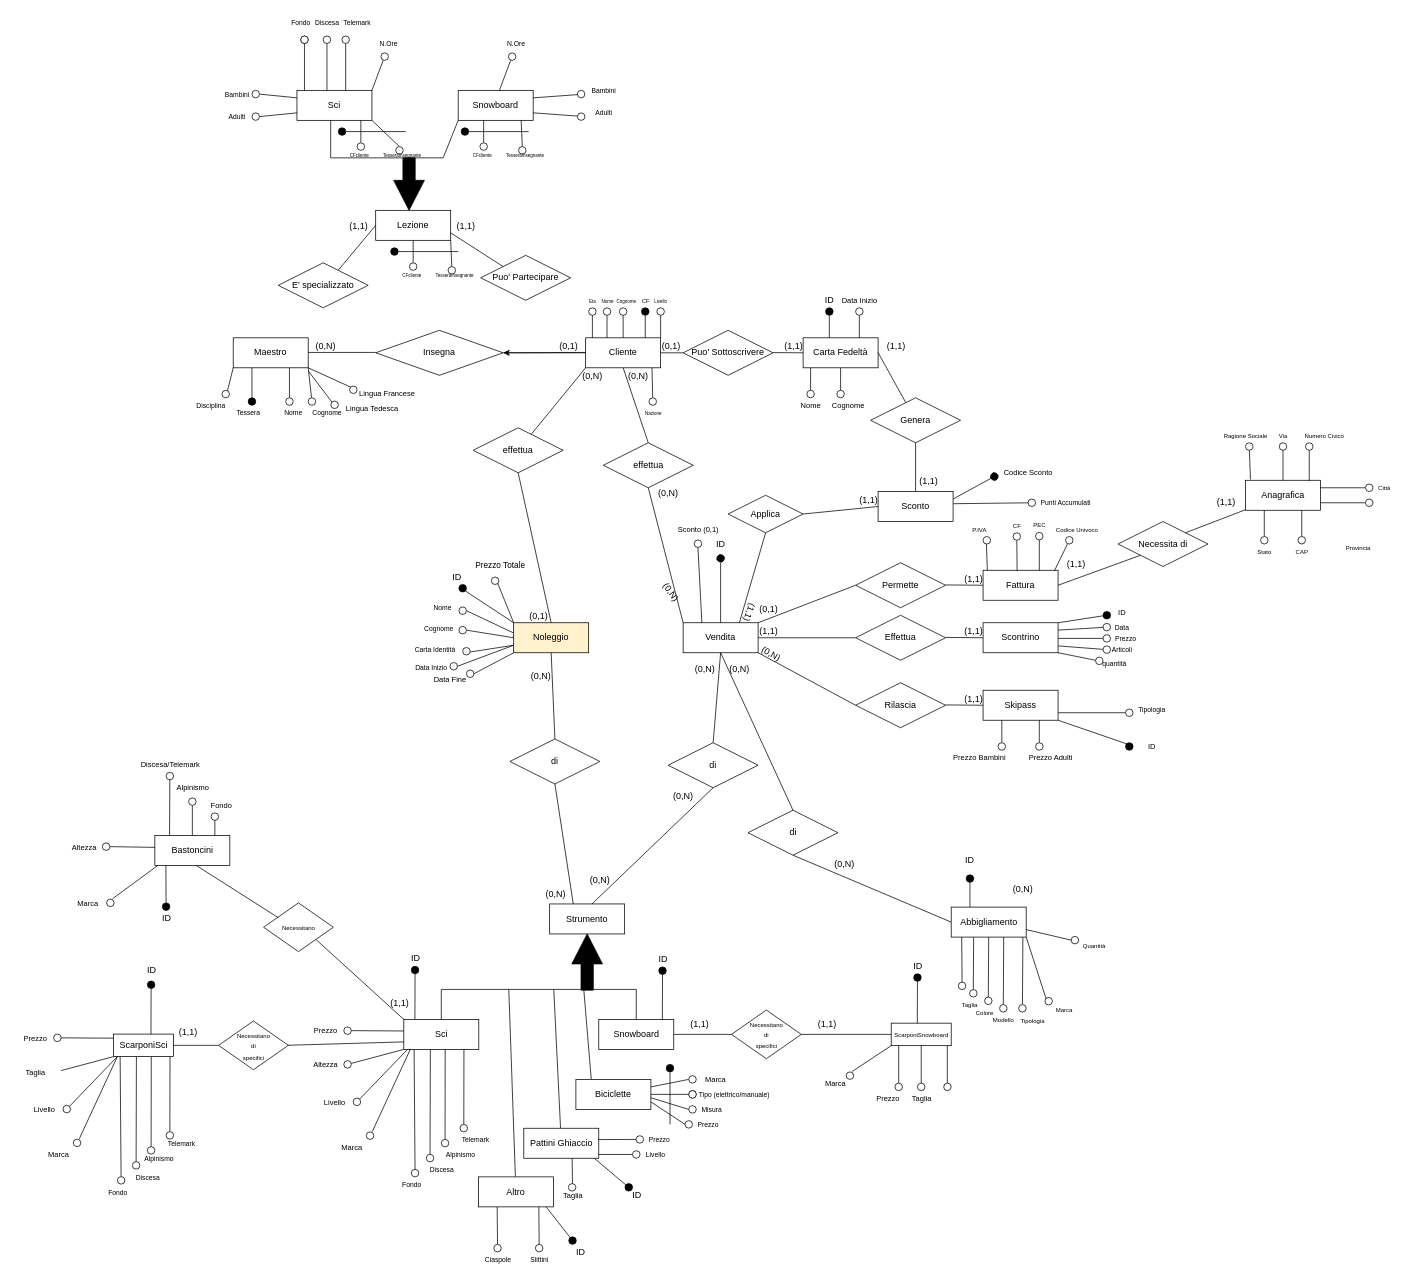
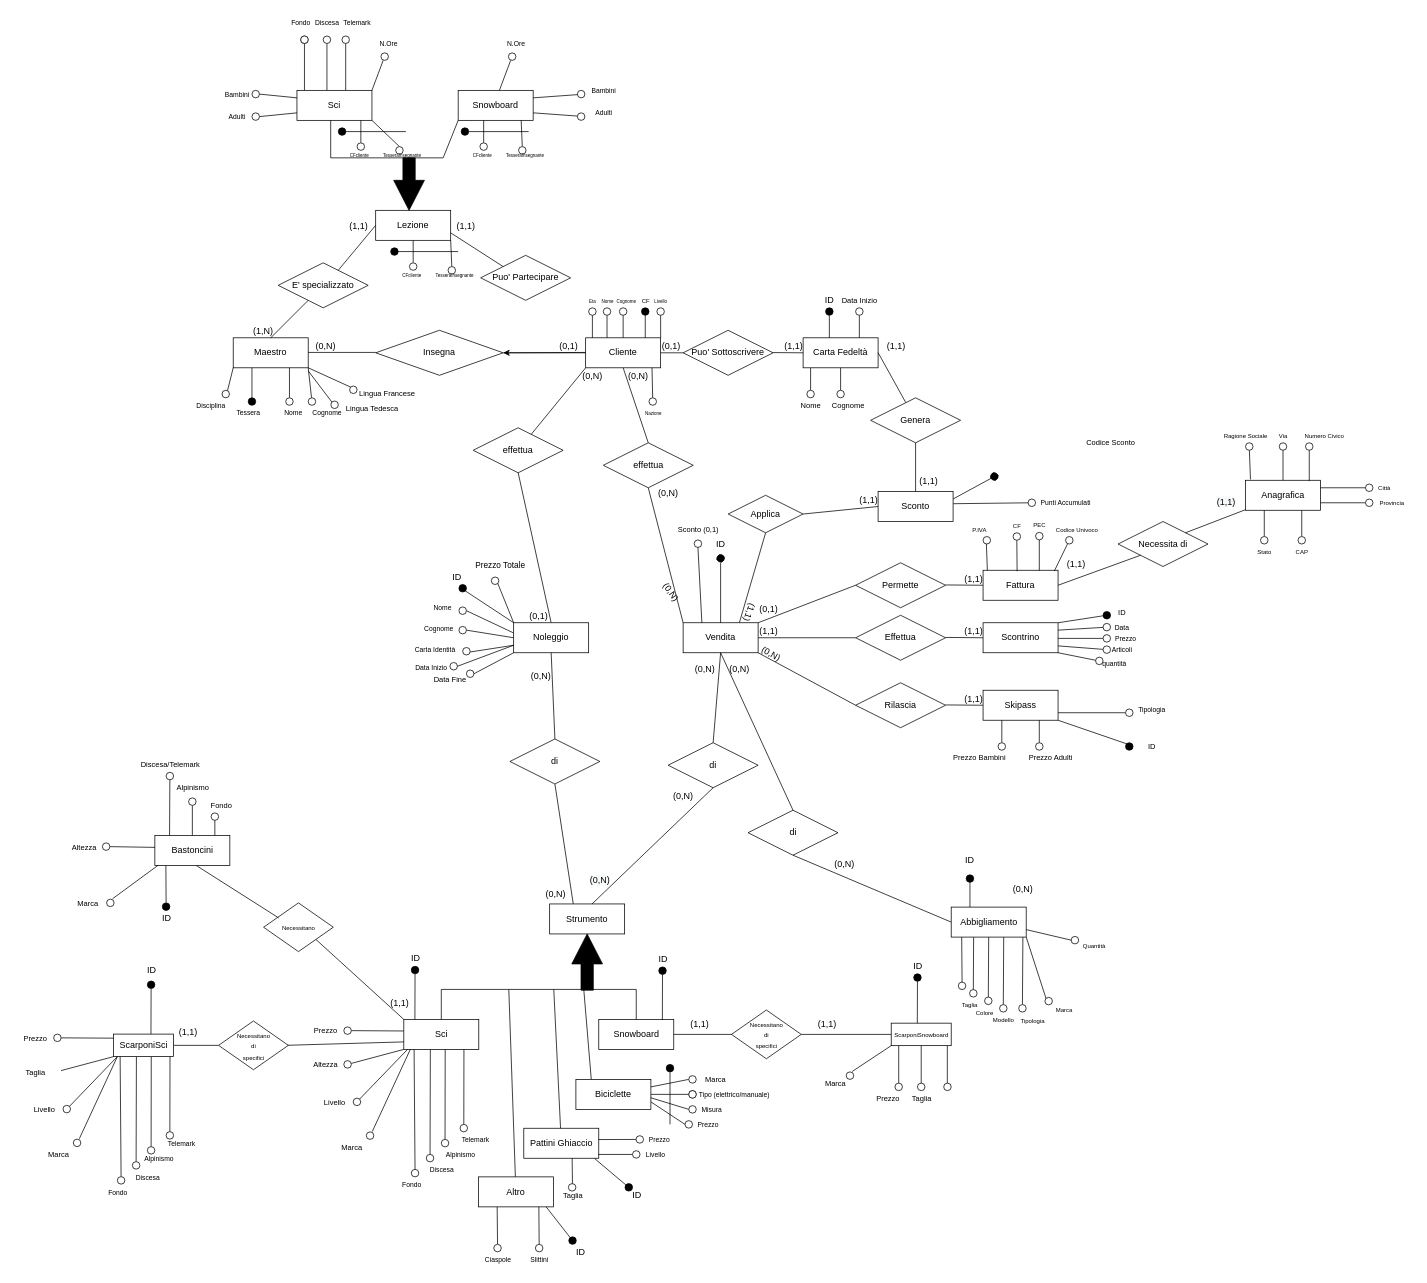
edge "E' specializzato" -- "Maestro": added, label "(1,N)"
node "Codice Sconto": moved (1028, 473) -> (1110, 443)
node "Provincia": moved (1358, 548) -> (1392, 503)
node "Noleggio": fillcolor #fff2cc -> #ffffff
